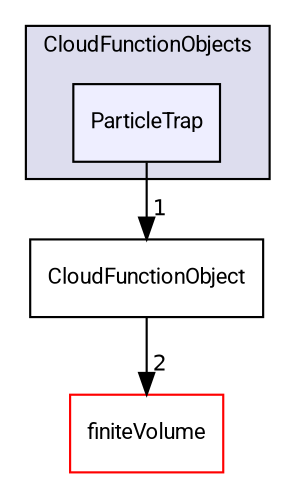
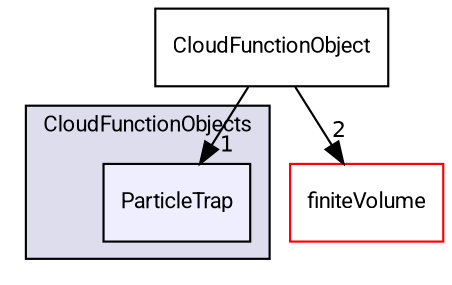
edge "ParticleTrap" -> "CloudFunctionObject": reversed
